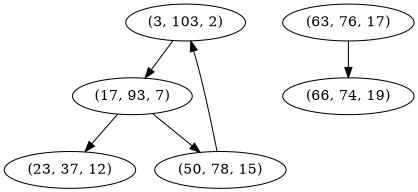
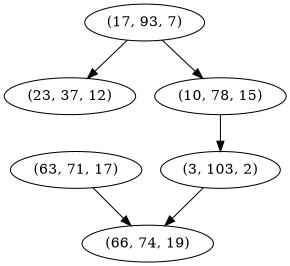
node "(63, 76, 17)": label "(63, 76, 17)" -> "(63, 71, 17)"
edge "(3, 103, 2)" -> "(17, 93, 7)": now "(3, 103, 2)" -> "(66, 74, 19)"
node "(50, 78, 15)": label "(50, 78, 15)" -> "(10, 78, 15)"
